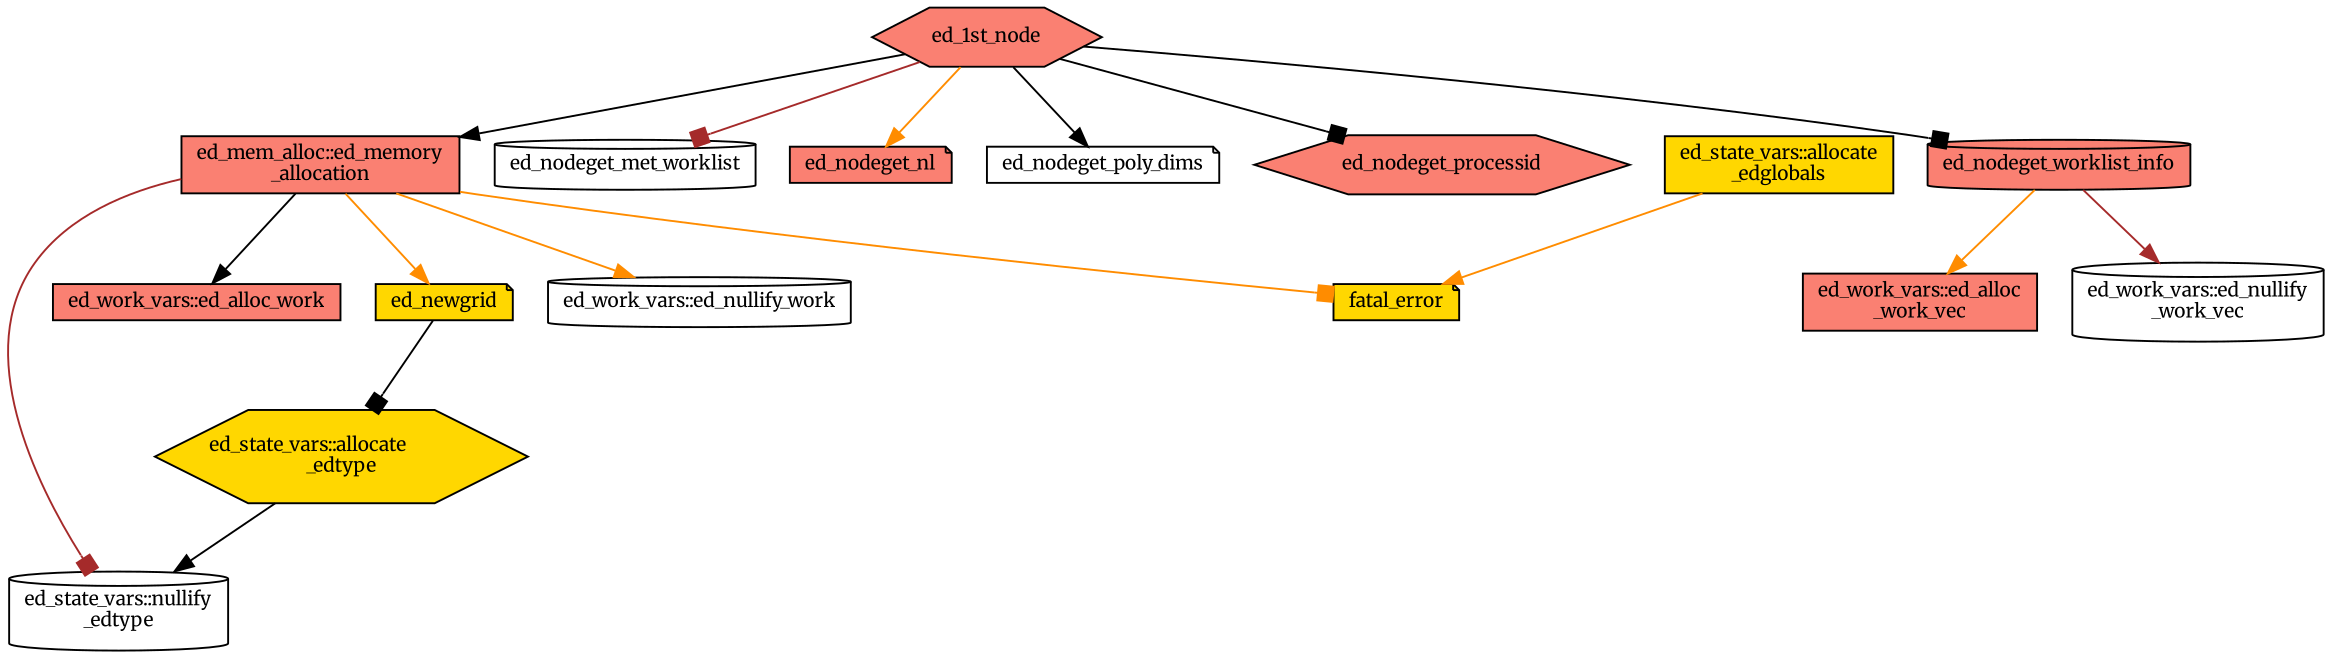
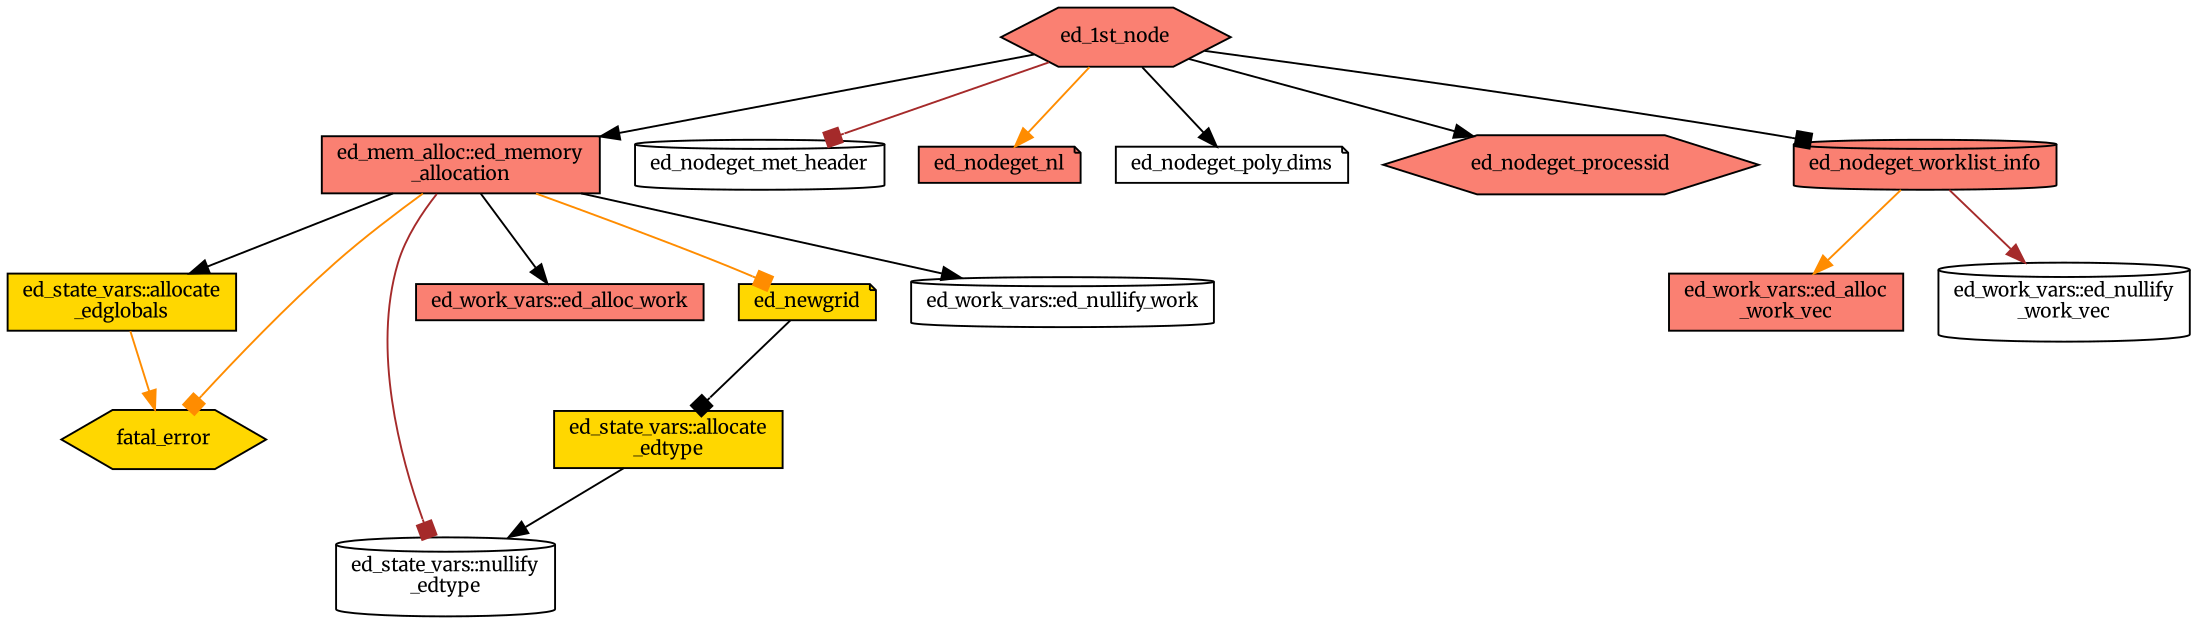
edge "ed_1st_node" -> "ed_nodeget_processid": arrowhead box -> normal
node "ed_nodeget_met_worklist": label "ed_nodeget_met_worklist" -> "ed_nodeget_met_header"
edge "ed_mem_alloc::ed_memory _allocation" -> "ed_state_vars::allocate _edglobals": added
edge "ed_mem_alloc::ed_memory _allocation" -> "ed_newgrid": arrowhead normal -> box
edge "ed_mem_alloc::ed_memory _allocation" -> "ed_work_vars::ed_nullify_work": color darkorange -> black
node "fatal_error": shape note -> hexagon
node "ed_state_vars::allocate _edtype": shape hexagon -> box
